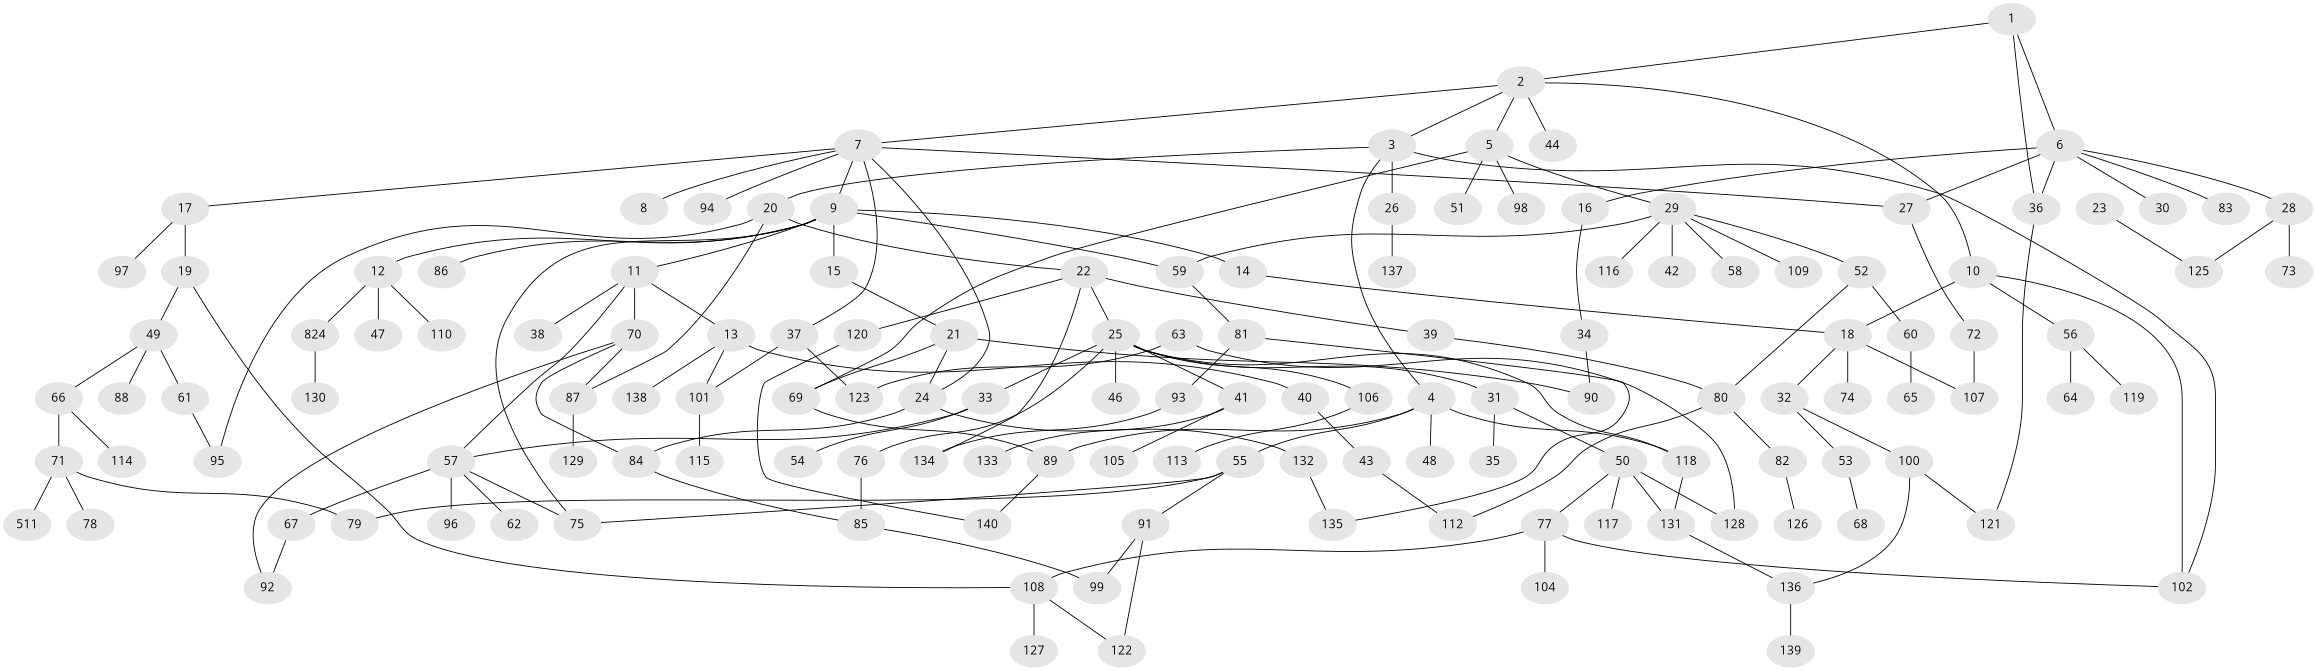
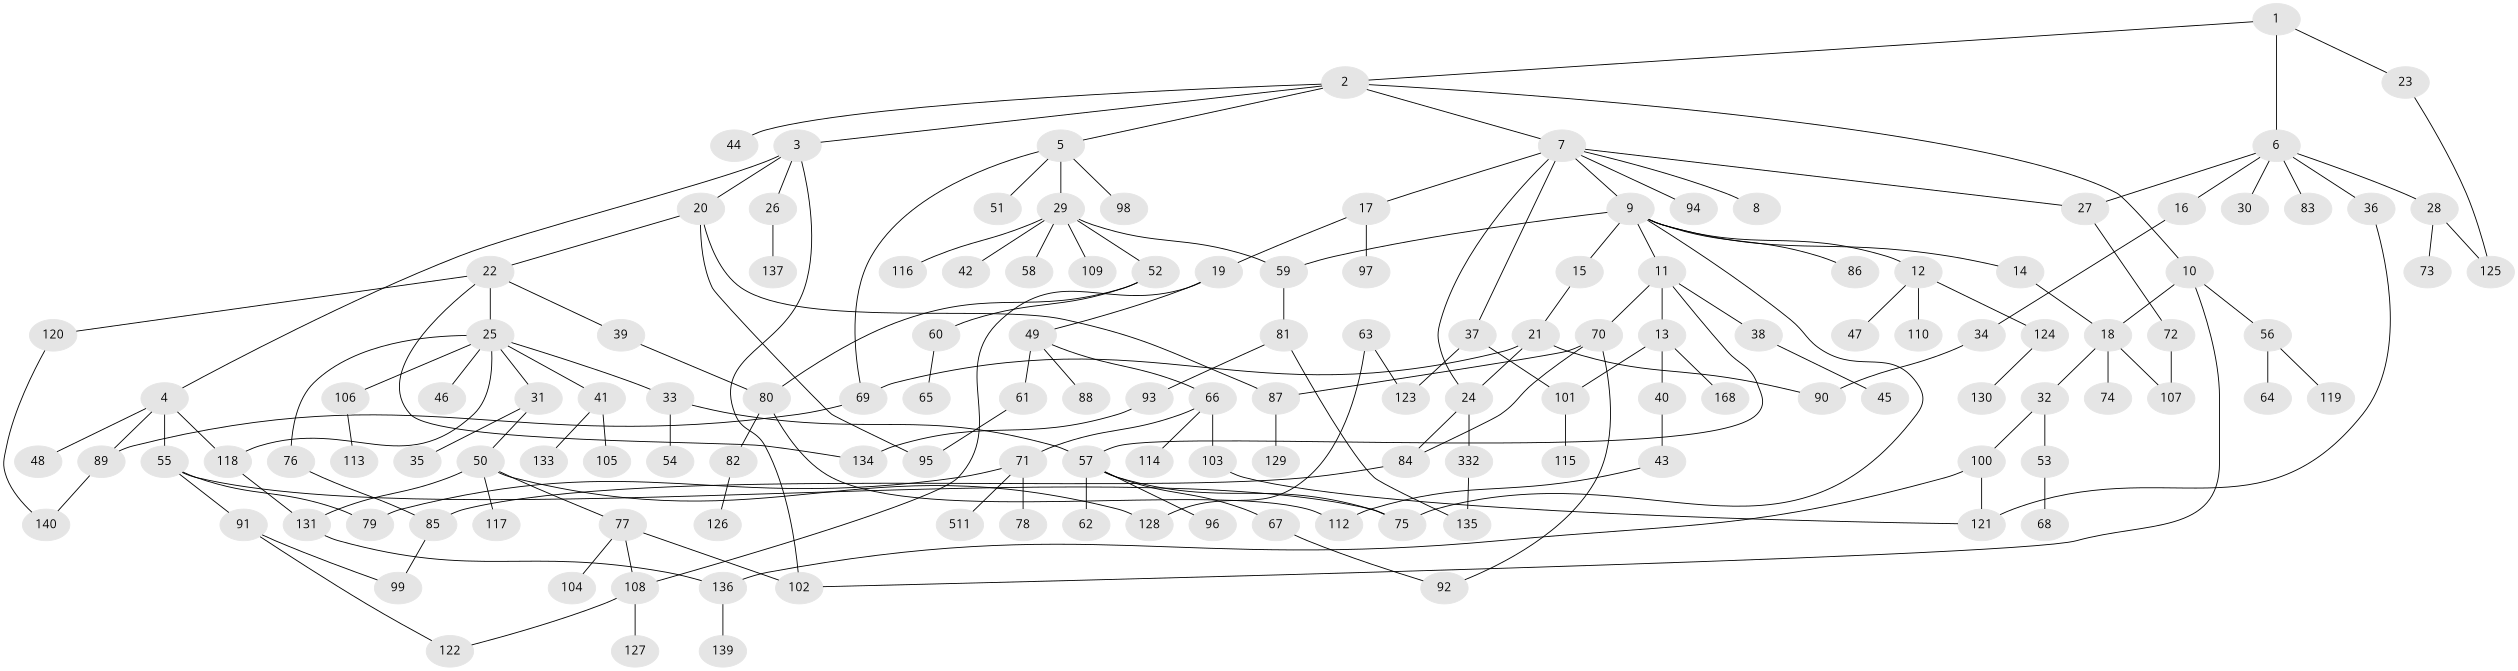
edge "1" -- "36": now "1" -- "23"
node "824": label "824" -> "124"
node "138": label "138" -> "168"
node "45": added
node "103": added
node "132": label "132" -> "332"
